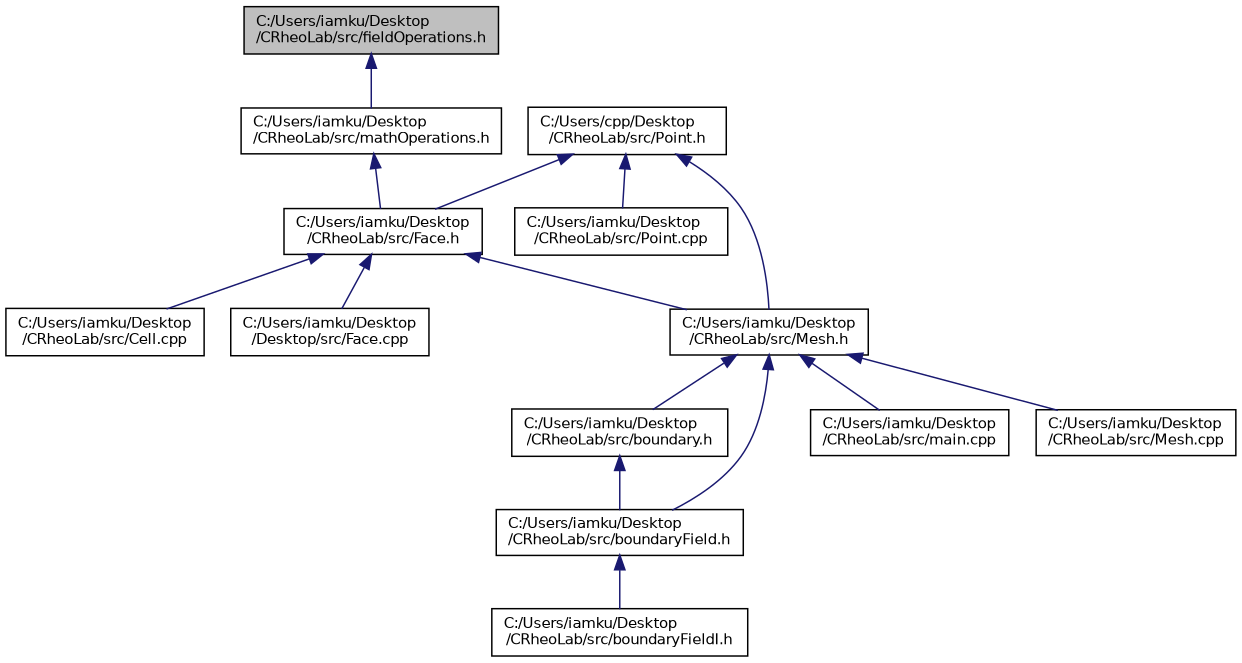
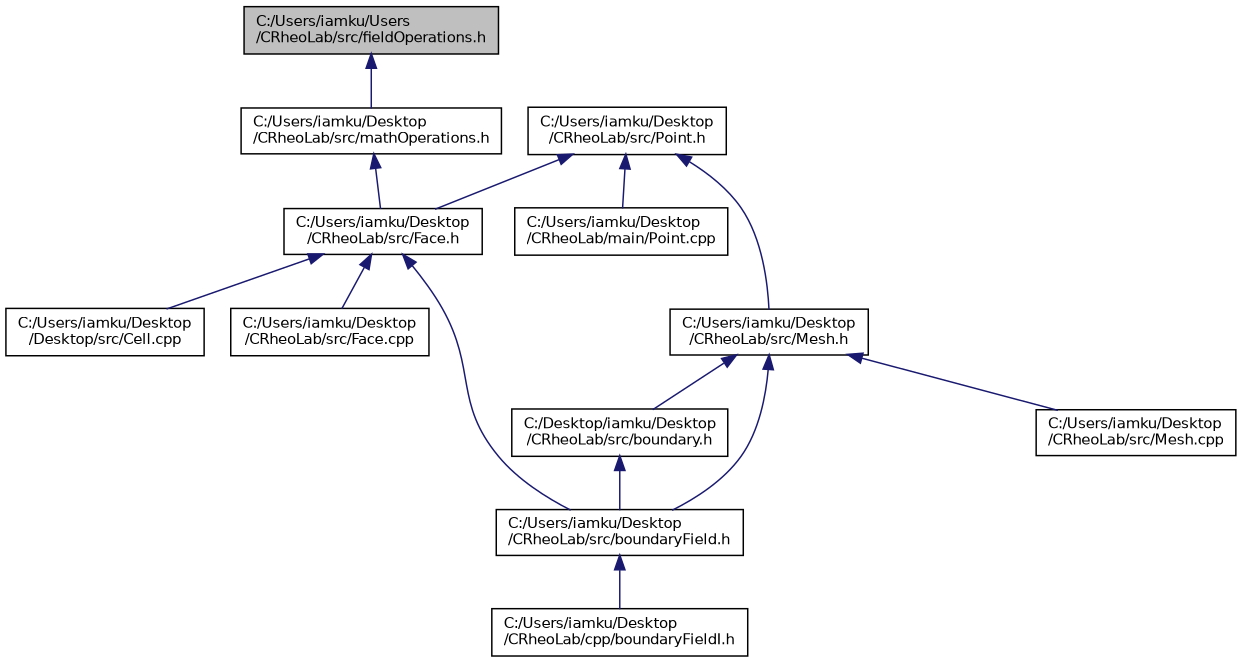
node "C:/Users/iamku/Desktop /CRheoLab/src/fieldOperations.h": label "C:/Users/iamku/Desktop /CRheoLab/src/fieldOperations.h" -> "C:/Users/iamku/Users /CRheoLab/src/fieldOperations.h"
node "C:/Users/cpp/Desktop /CRheoLab/src/Point.h": label "C:/Users/cpp/Desktop /CRheoLab/src/Point.h" -> "C:/Users/iamku/Desktop /CRheoLab/src/Point.h"
node "C:/Users/iamku/Desktop /CRheoLab/src/Point.cpp": label "C:/Users/iamku/Desktop /CRheoLab/src/Point.cpp" -> "C:/Users/iamku/Desktop /CRheoLab/main/Point.cpp"
edge "C:/Users/iamku/Desktop /CRheoLab/src/Mesh.h" -> "C:/Users/iamku/Desktop /CRheoLab/src/Face.h": now "C:/Users/iamku/Desktop /CRheoLab/src/boundaryField.h" -> "C:/Users/iamku/Desktop /CRheoLab/src/Face.h"
node "C:/Users/iamku/Desktop /CRheoLab/src/Cell.cpp": label "C:/Users/iamku/Desktop /CRheoLab/src/Cell.cpp" -> "C:/Users/iamku/Desktop /Desktop/src/Cell.cpp"
node "C:/Users/iamku/Desktop /Desktop/src/Face.cpp": label "C:/Users/iamku/Desktop /Desktop/src/Face.cpp" -> "C:/Users/iamku/Desktop /CRheoLab/src/Face.cpp"
node "C:/Users/iamku/Desktop /CRheoLab/src/boundary.h": label "C:/Users/iamku/Desktop /CRheoLab/src/boundary.h" -> "C:/Desktop/iamku/Desktop /CRheoLab/src/boundary.h"
node "C:/Users/iamku/Desktop /CRheoLab/src/main.cpp": removed
node "C:/Users/iamku/Desktop /CRheoLab/src/boundaryFieldI.h": label "C:/Users/iamku/Desktop /CRheoLab/src/boundaryFieldI.h" -> "C:/Users/iamku/Desktop /CRheoLab/cpp/boundaryFieldI.h"
